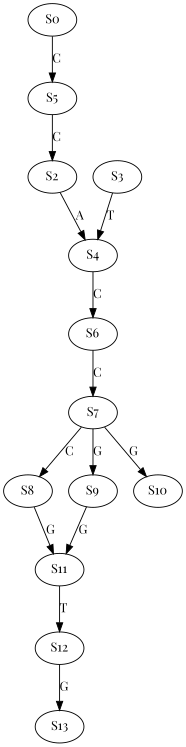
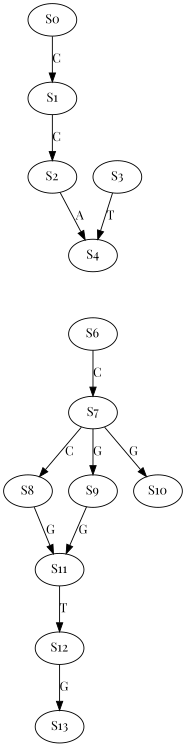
node "S5": label "S5" -> "S1"
edge "S4" -> "S6": removed, label "C"
